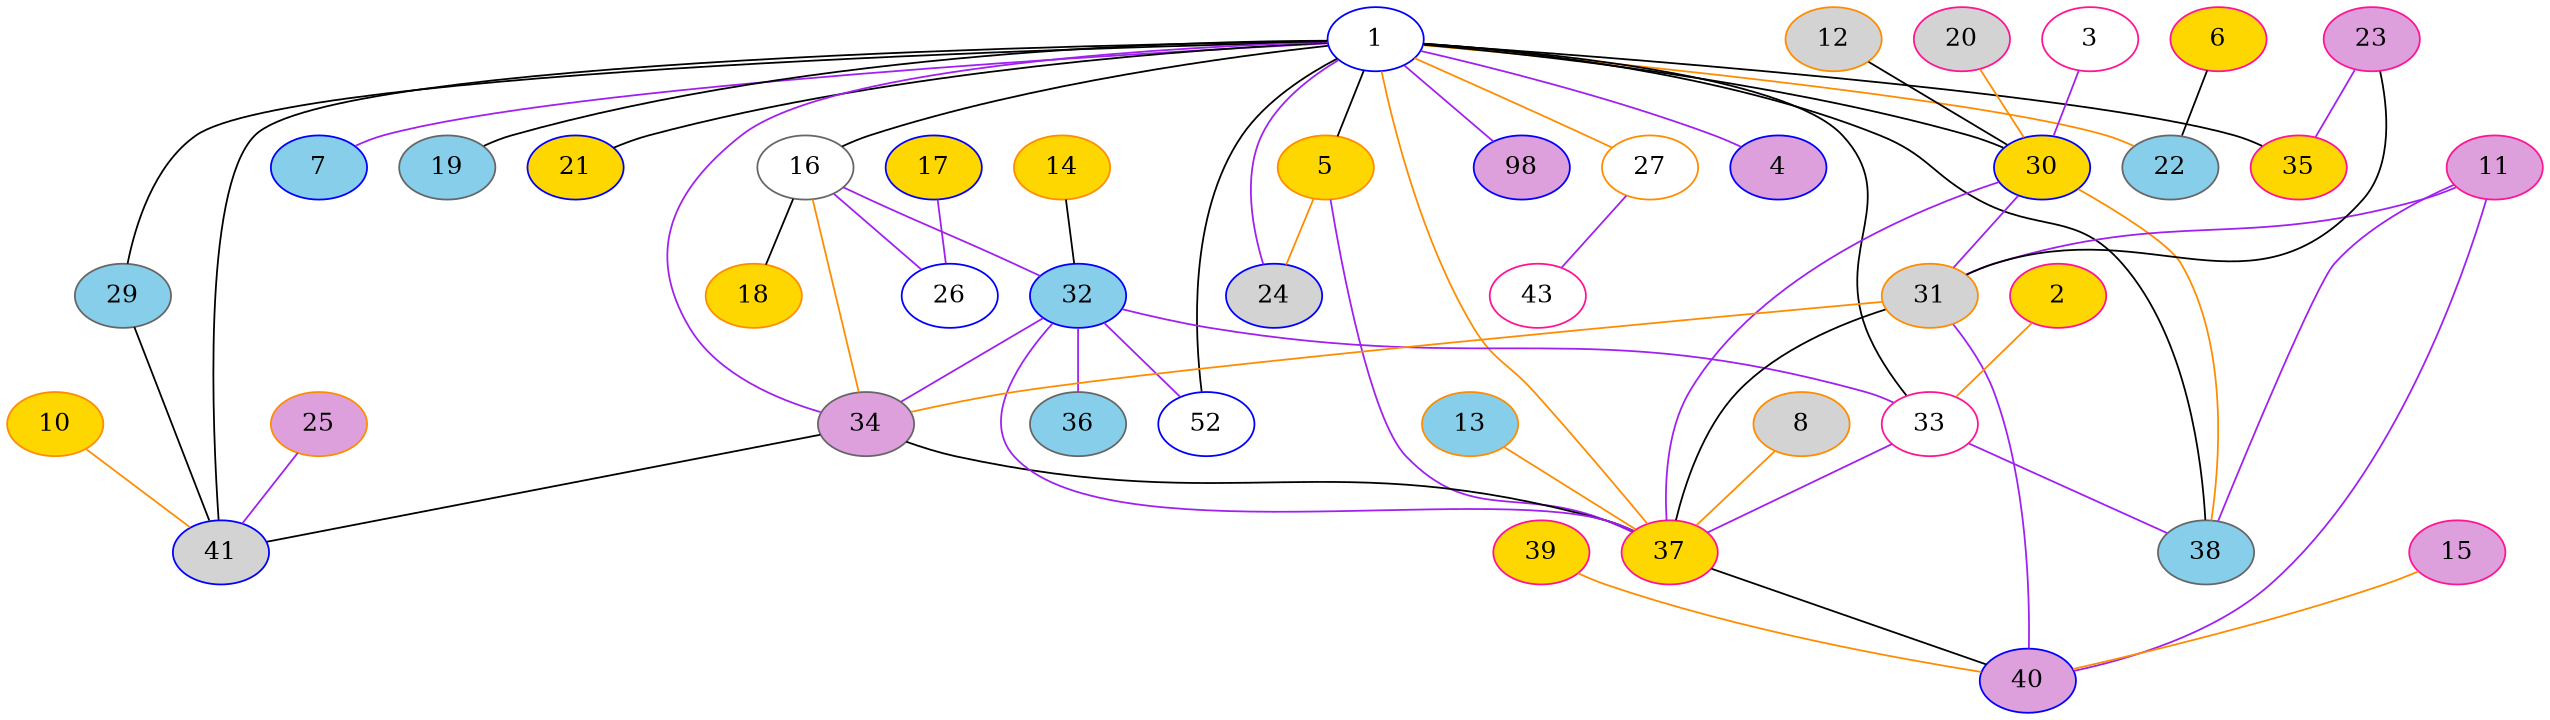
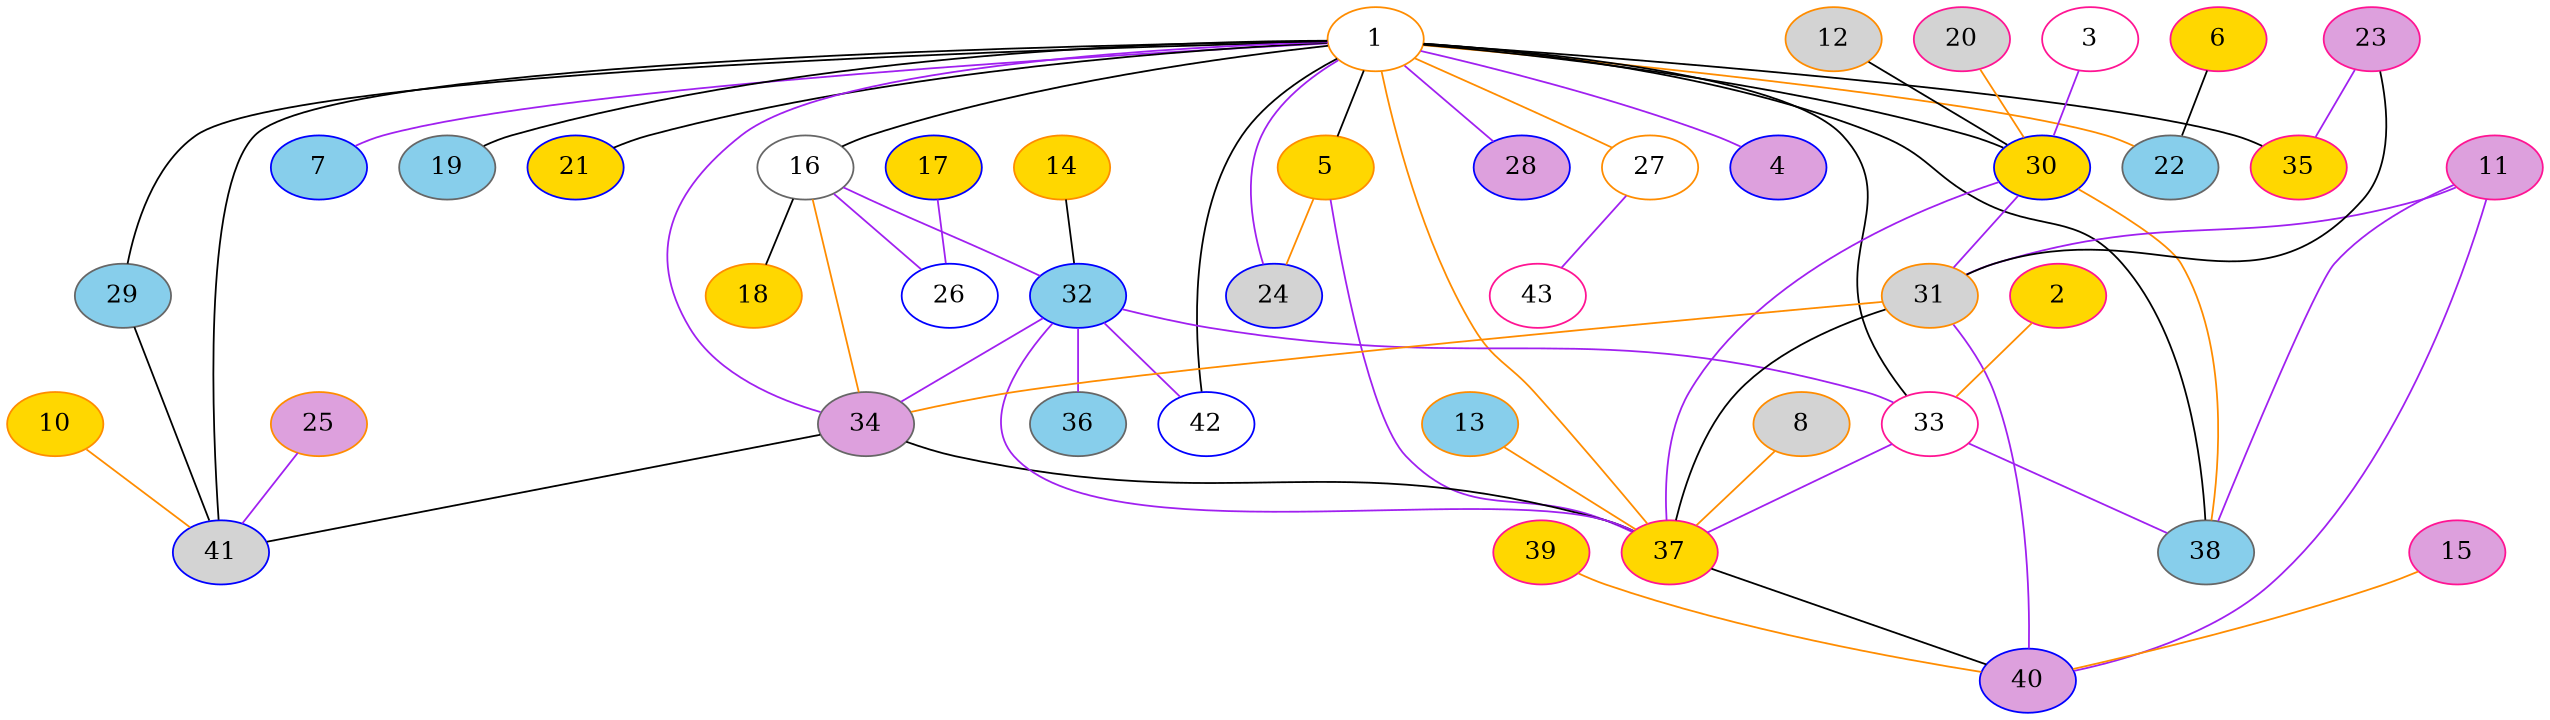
node "1": color blue -> darkorange
node "98": label "98" -> "28"
node "52": label "52" -> "42"
